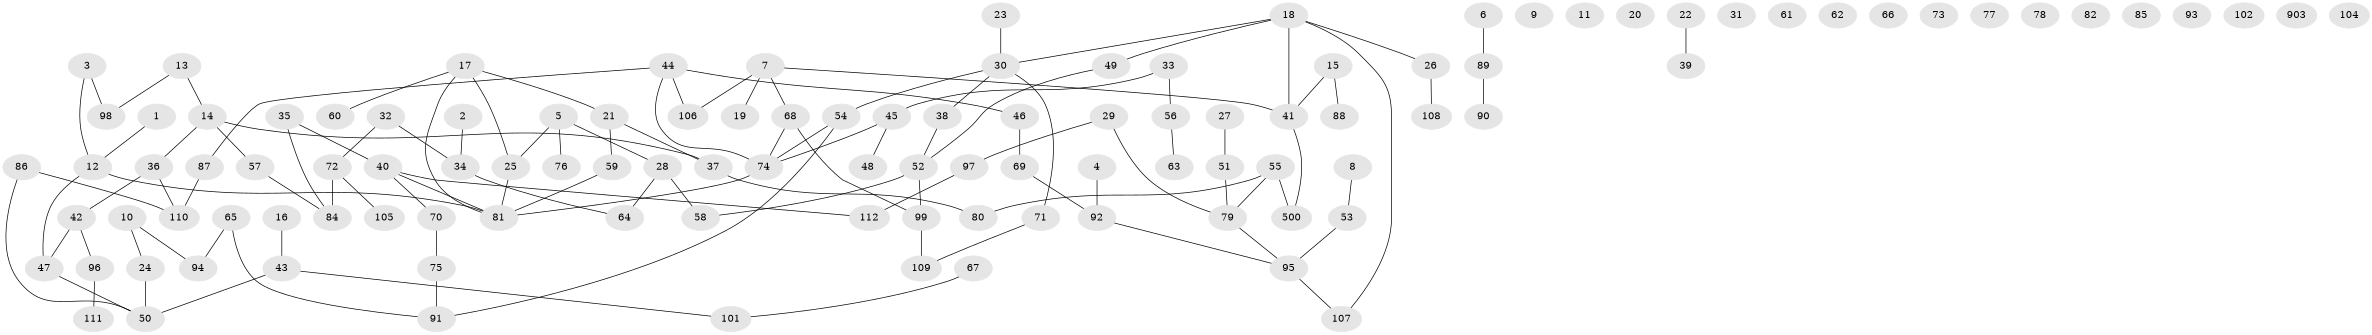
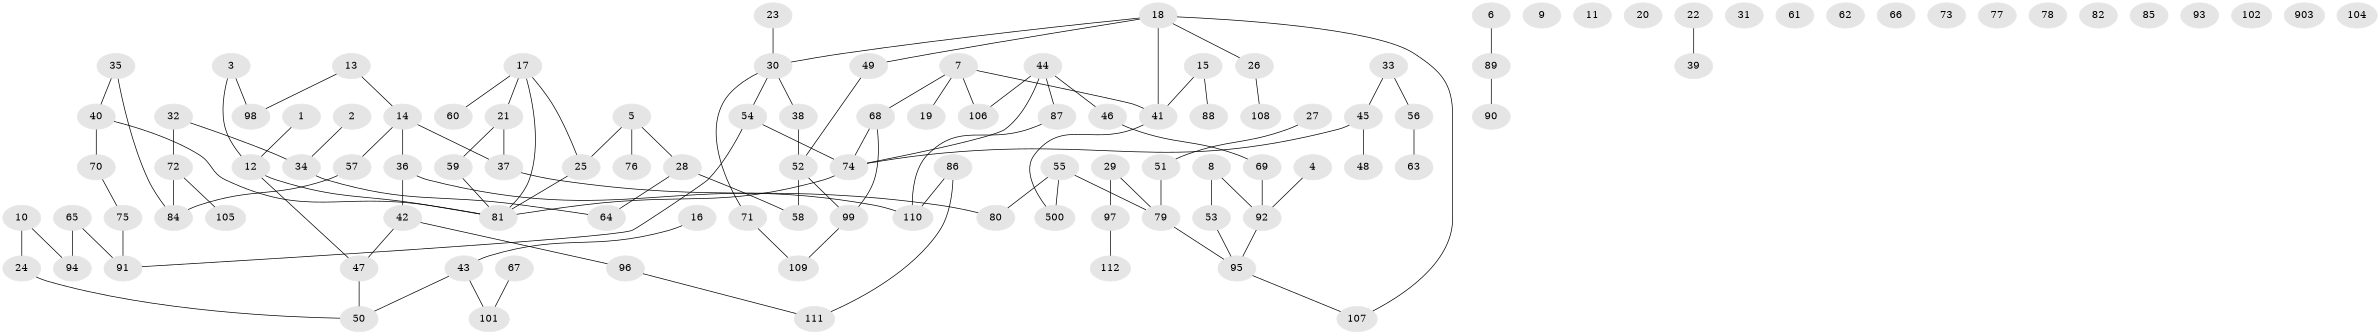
edge "8" -- "92": added
edge "40" -- "112": removed
edge "86" -- "50": now "86" -- "111"
